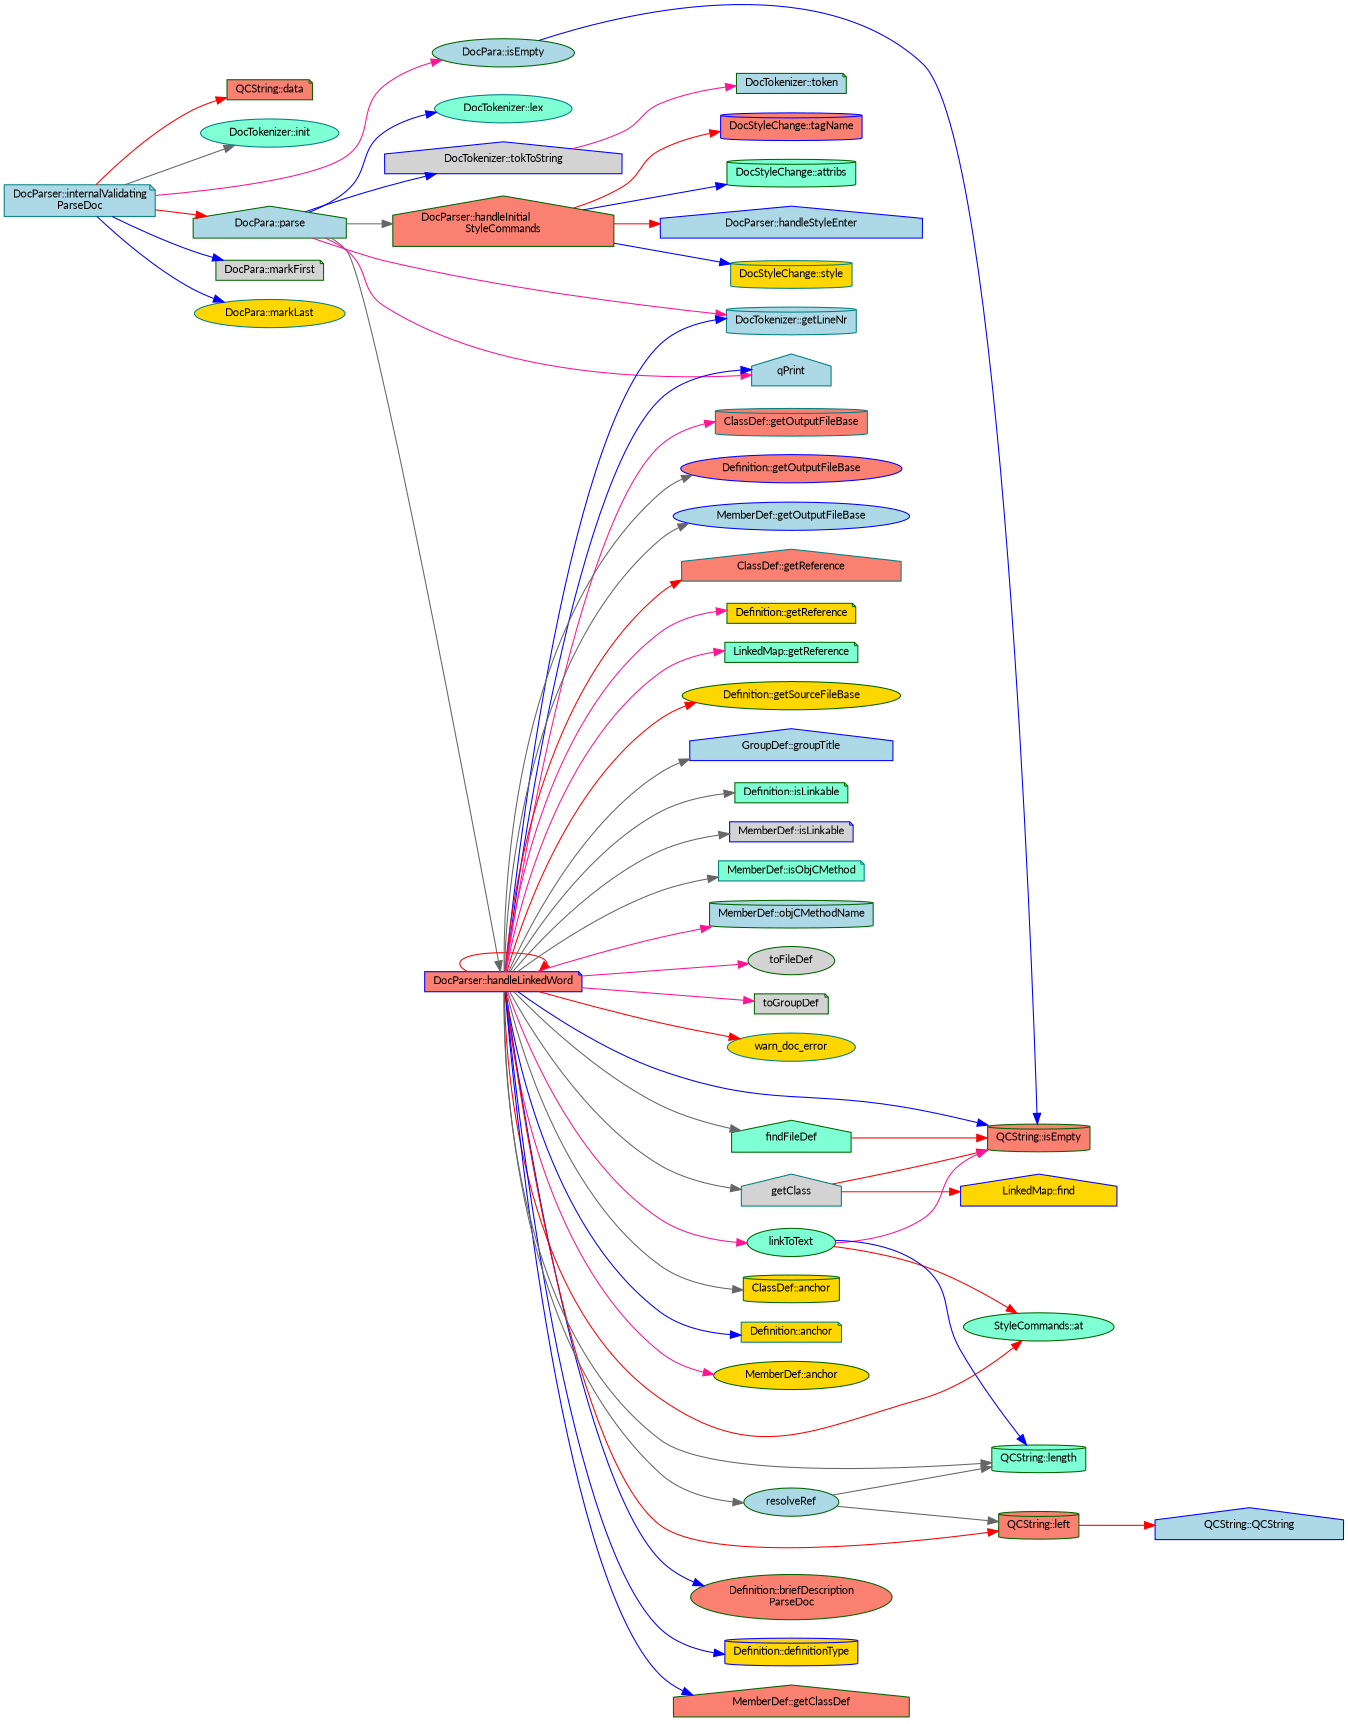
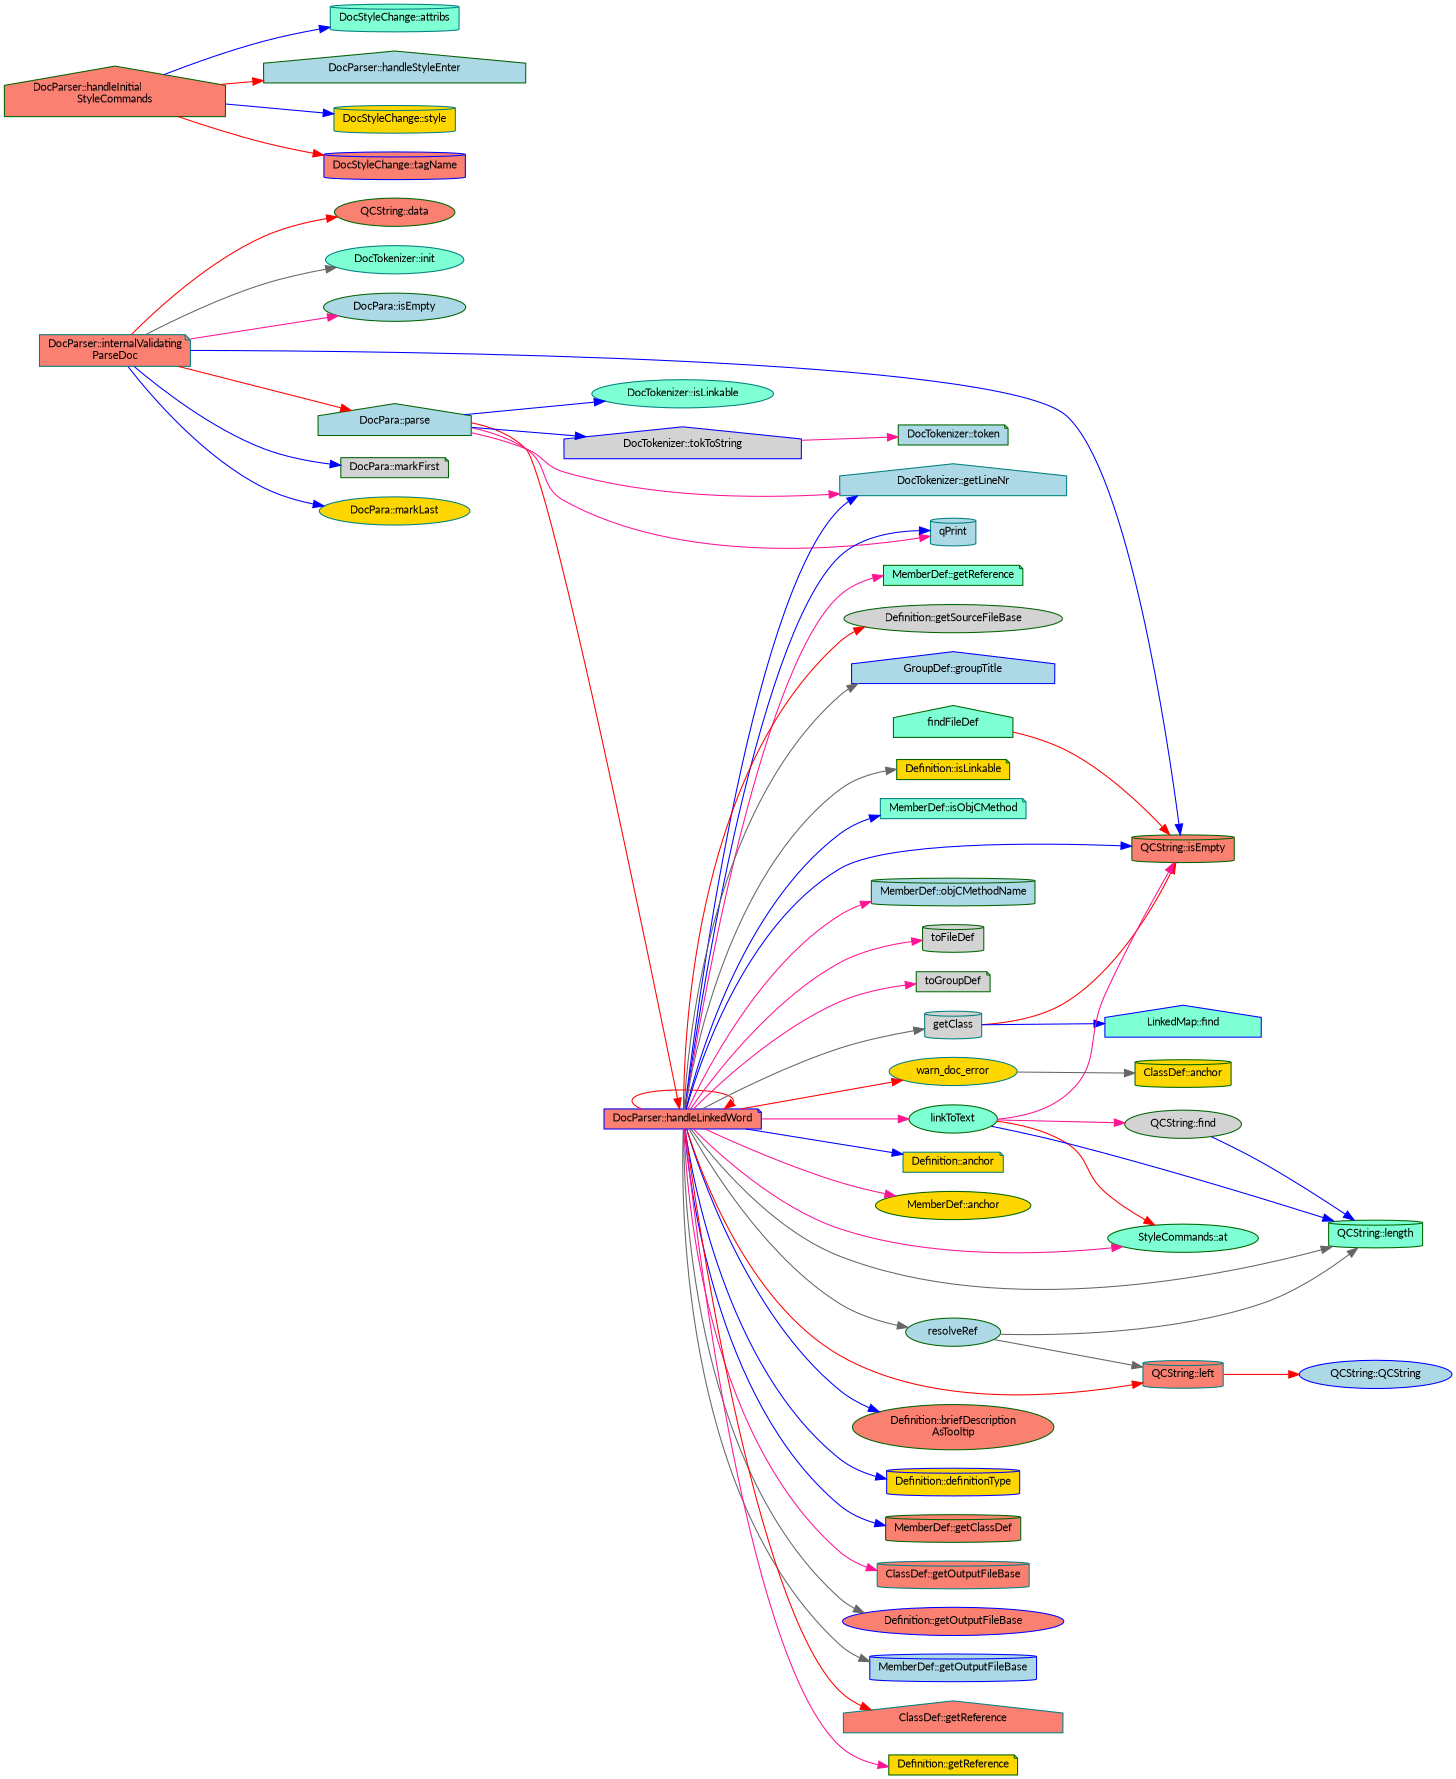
node "QCString::data": shape note -> ellipse
node "DocTokenizer::lex": label "DocTokenizer::lex" -> "DocTokenizer::isLinkable"
node "DocStyleChange::attribs": color darkgreen -> teal
node "DocParser::internalValidating ParseDoc": fillcolor lightblue -> salmon
edge "DocPara::parse" -> "DocParser::handleInitial StyleCommands": removed
node "DocParser::handleStyleEnter": color blue -> darkgreen
node "DocTokenizer::getLineNr": shape cylinder -> house
node "qPrint": shape house -> cylinder
edge "DocPara::isEmpty" -> "QCString::isEmpty": now "DocParser::internalValidating ParseDoc" -> "QCString::isEmpty"
node "MemberDef::getOutputFileBase": shape ellipse -> cylinder
edge "DocPara::parse" -> "DocParser::handleLinkedWord": color gray40 -> red
node "LinkedMap::getReference": label "LinkedMap::getReference" -> "MemberDef::getReference"
node "Definition::getSourceFileBase": fillcolor gold -> lightgrey
node "Definition::isLinkable": fillcolor aquamarine -> gold
node "MemberDef::isLinkable": removed
edge "DocParser::handleLinkedWord" -> "MemberDef::isObjCMethod": color gray40 -> blue
node "toFileDef": shape ellipse -> cylinder
edge "DocParser::handleLinkedWord" -> "findFileDef": removed
node "QCString::find": added
edge "DocParser::handleLinkedWord" -> "ClassDef::anchor": now "warn_doc_error" -> "ClassDef::anchor"
node "getClass": shape house -> cylinder
edge "getClass" -> "LinkedMap::find": color red -> blue
node "LinkedMap::find": fillcolor gold -> aquamarine
edge "DocParser::handleLinkedWord" -> "StyleCommands::at": color red -> deeppink
node "QCString::left": color darkgreen -> teal
node "QCString::QCString": shape house -> ellipse
node "Definition::briefDescription ParseDoc": label "Definition::briefDescription ParseDoc" -> "Definition::briefDescription AsTooltip"
node "MemberDef::getClassDef": shape house -> cylinder
